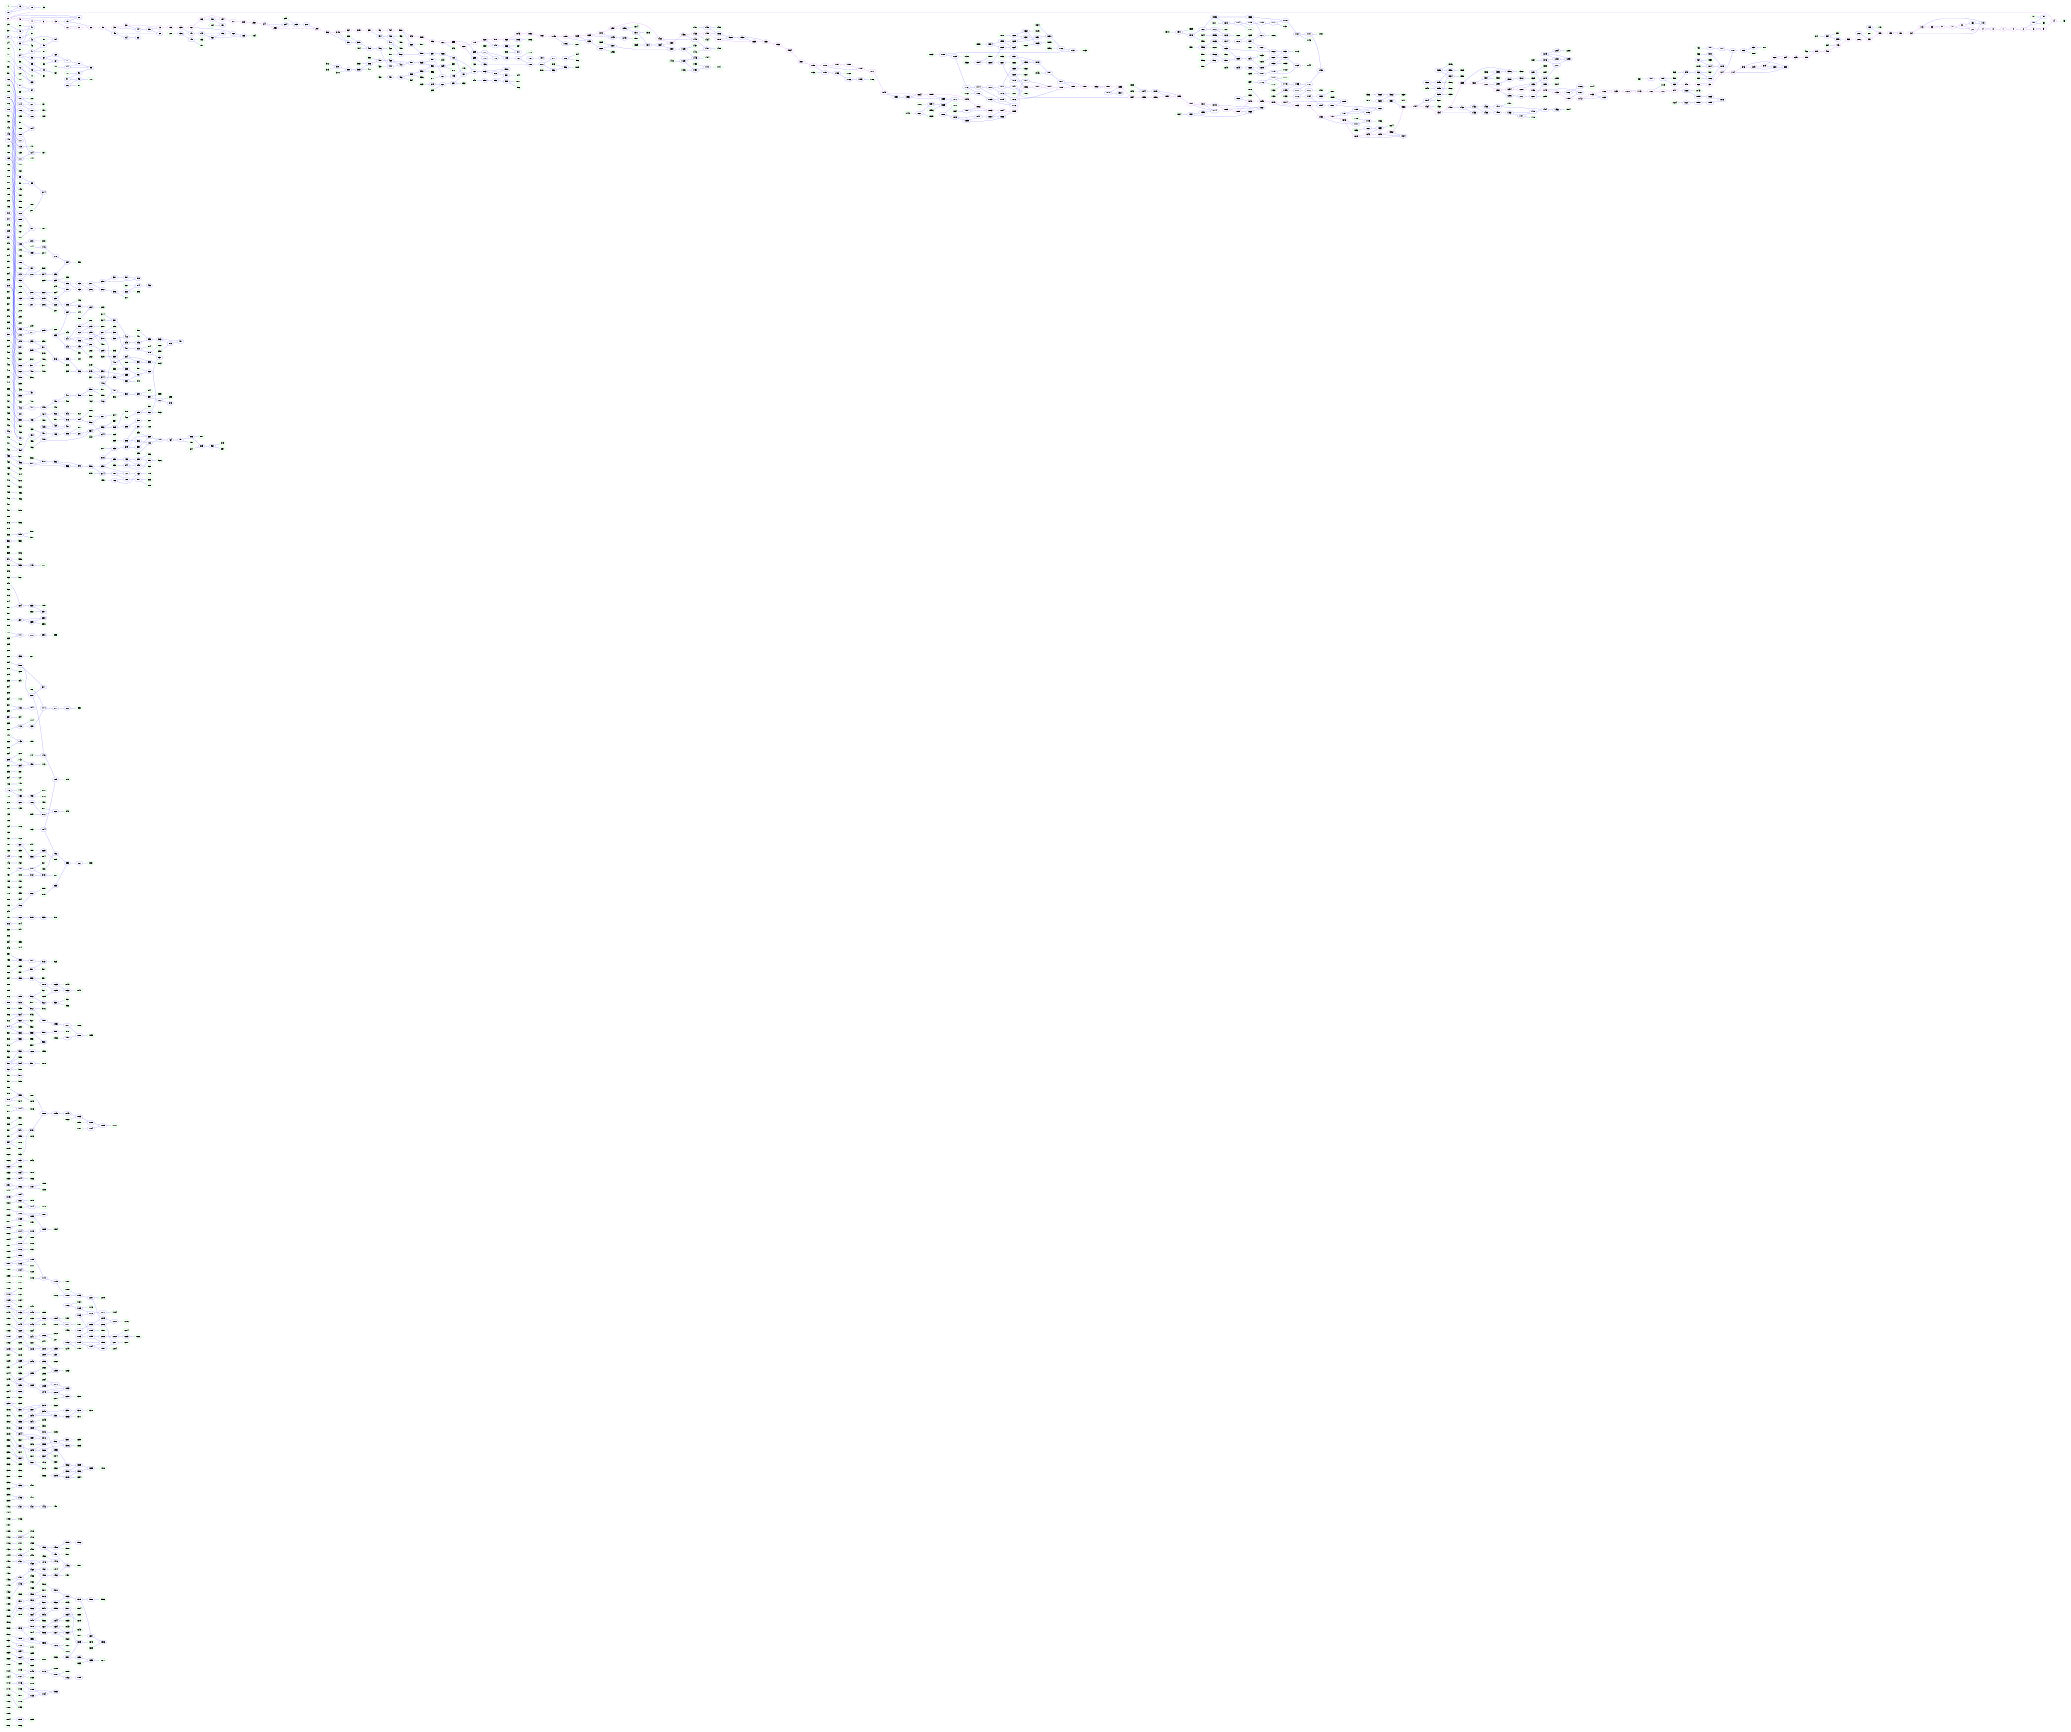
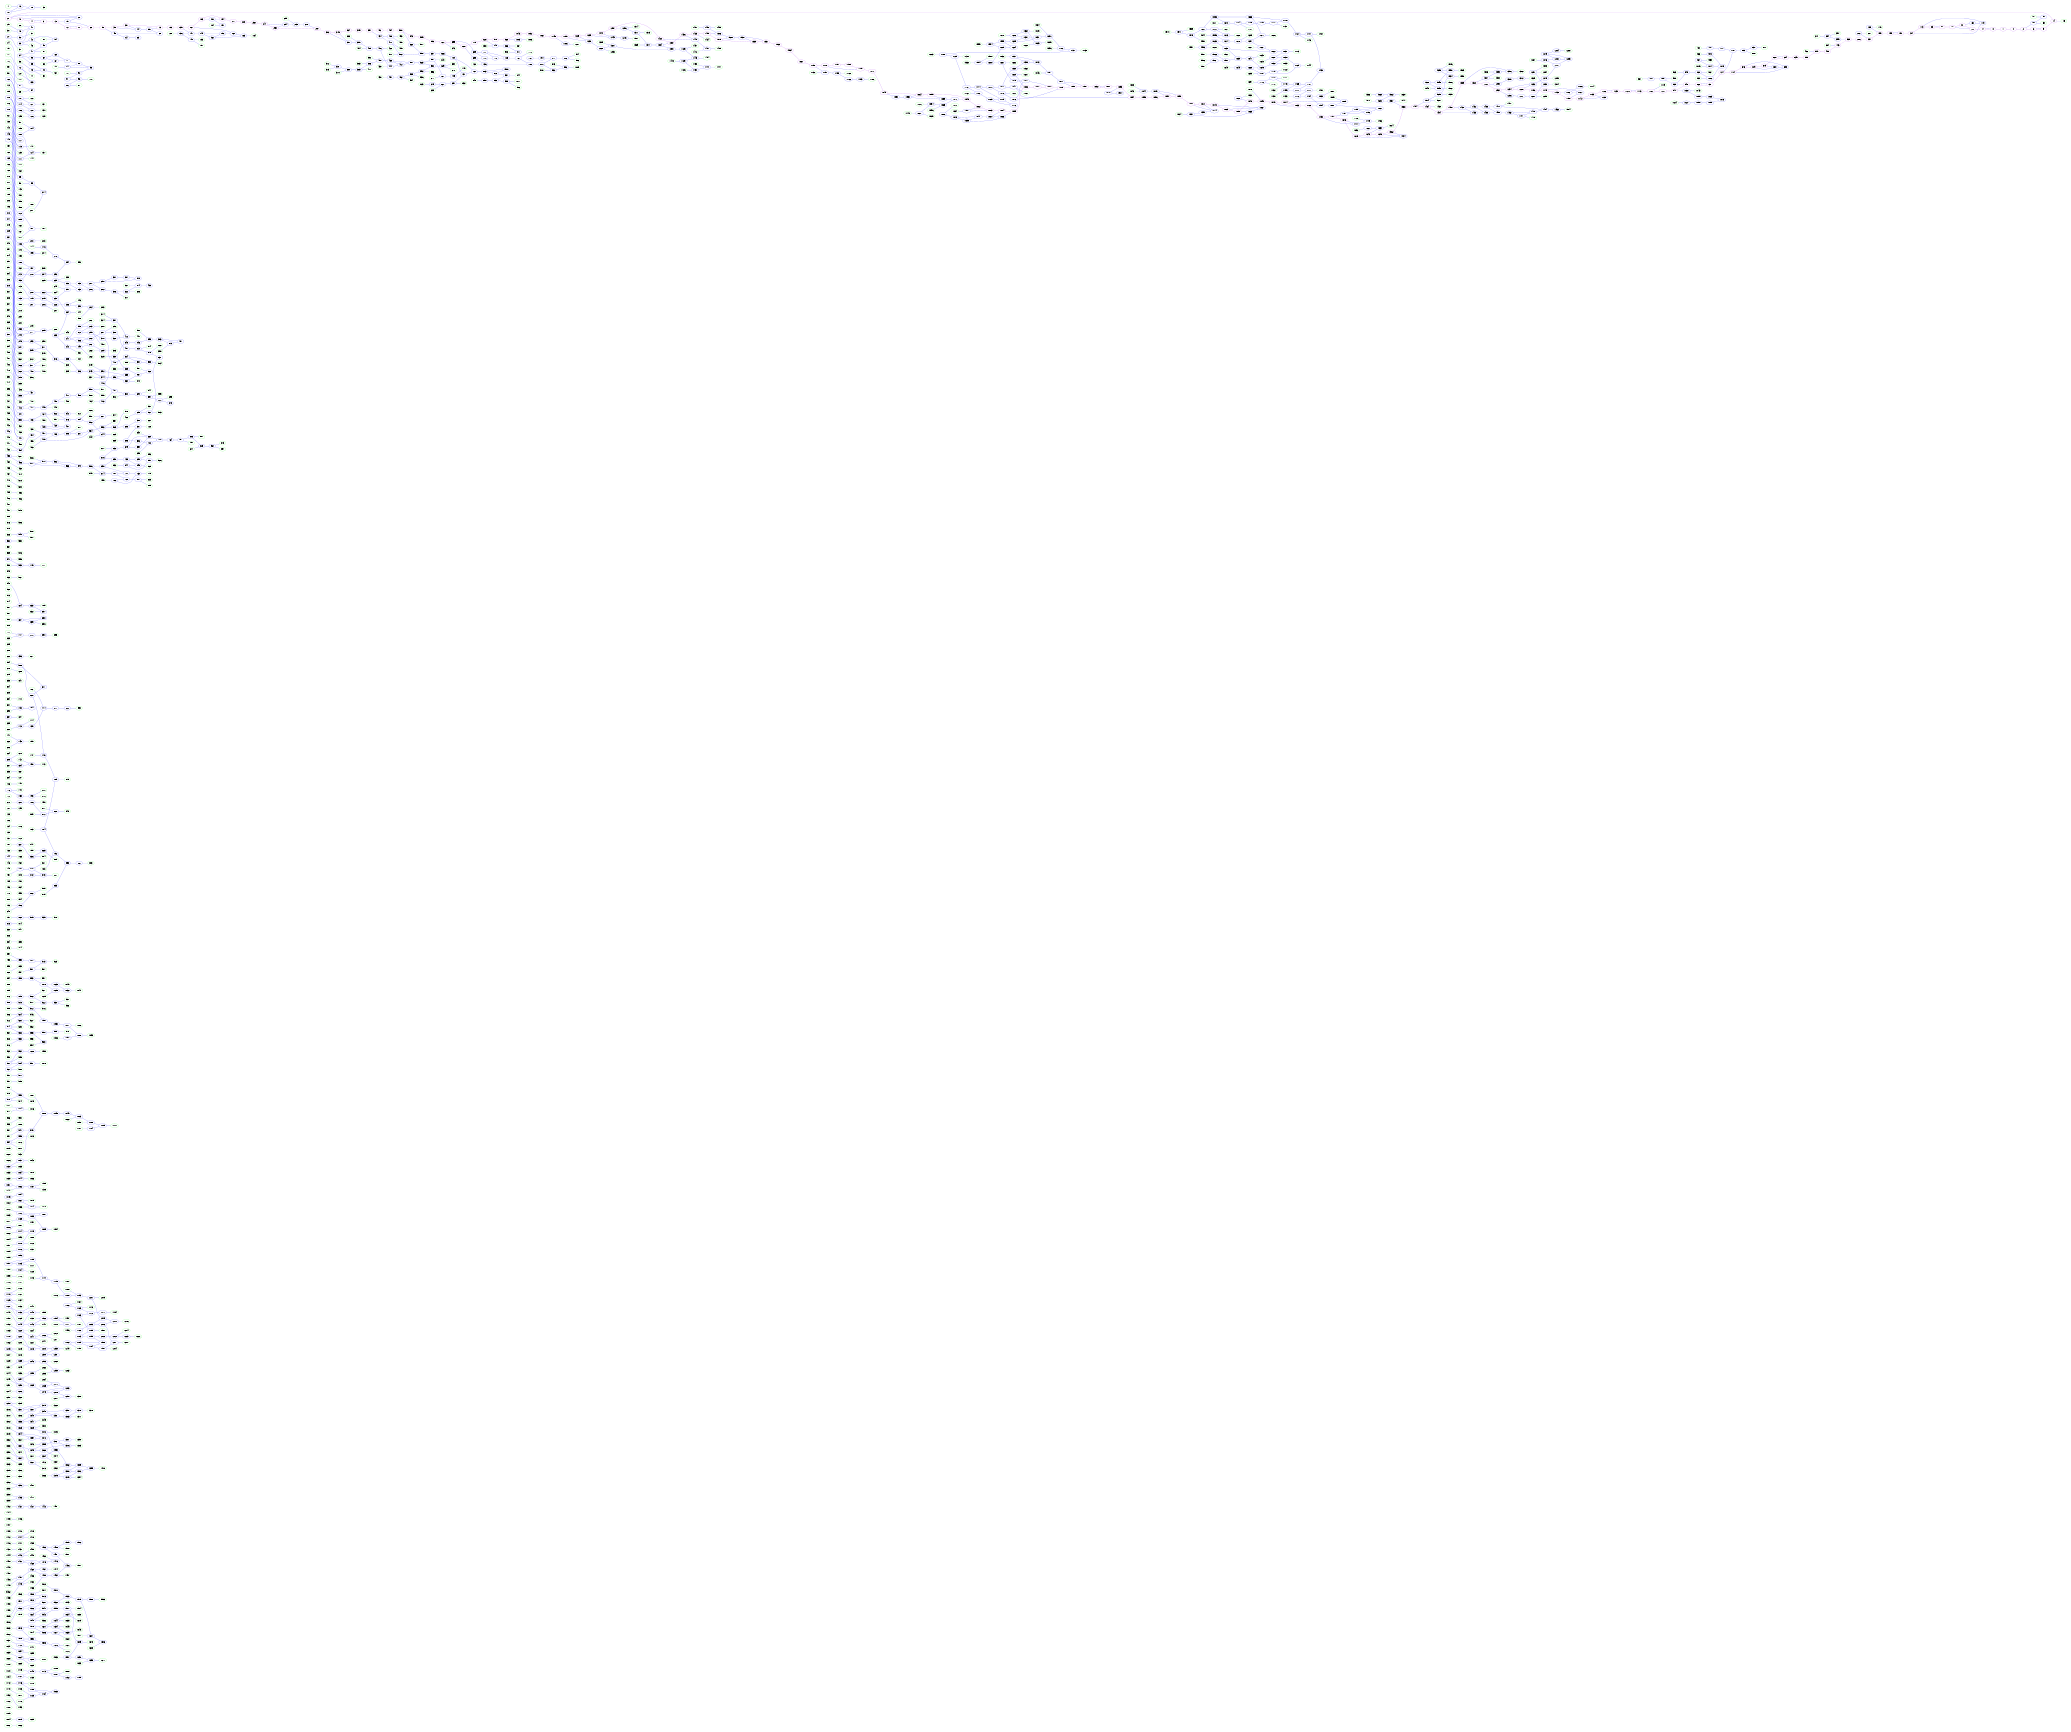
node "1462": label "1462" -> "5462"
